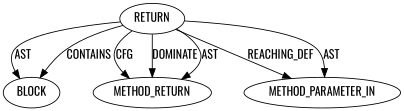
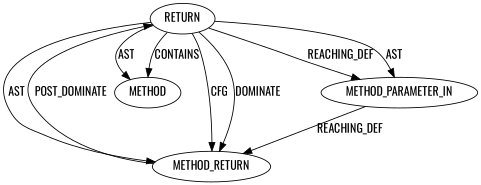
node "BLOCK": label "BLOCK" -> "METHOD"
edge "METHOD_RETURN" -> "RETURN": added, label "POST_DOMINATE"
edge "METHOD_PARAMETER_IN" -> "METHOD_RETURN": added, label "REACHING_DEF"
